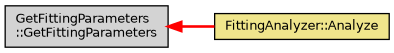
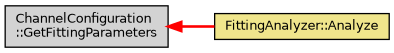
node "GetFittingParameters ::GetFittingParameters": label "GetFittingParameters ::GetFittingParameters" -> "ChannelConfiguration ::GetFittingParameters"
